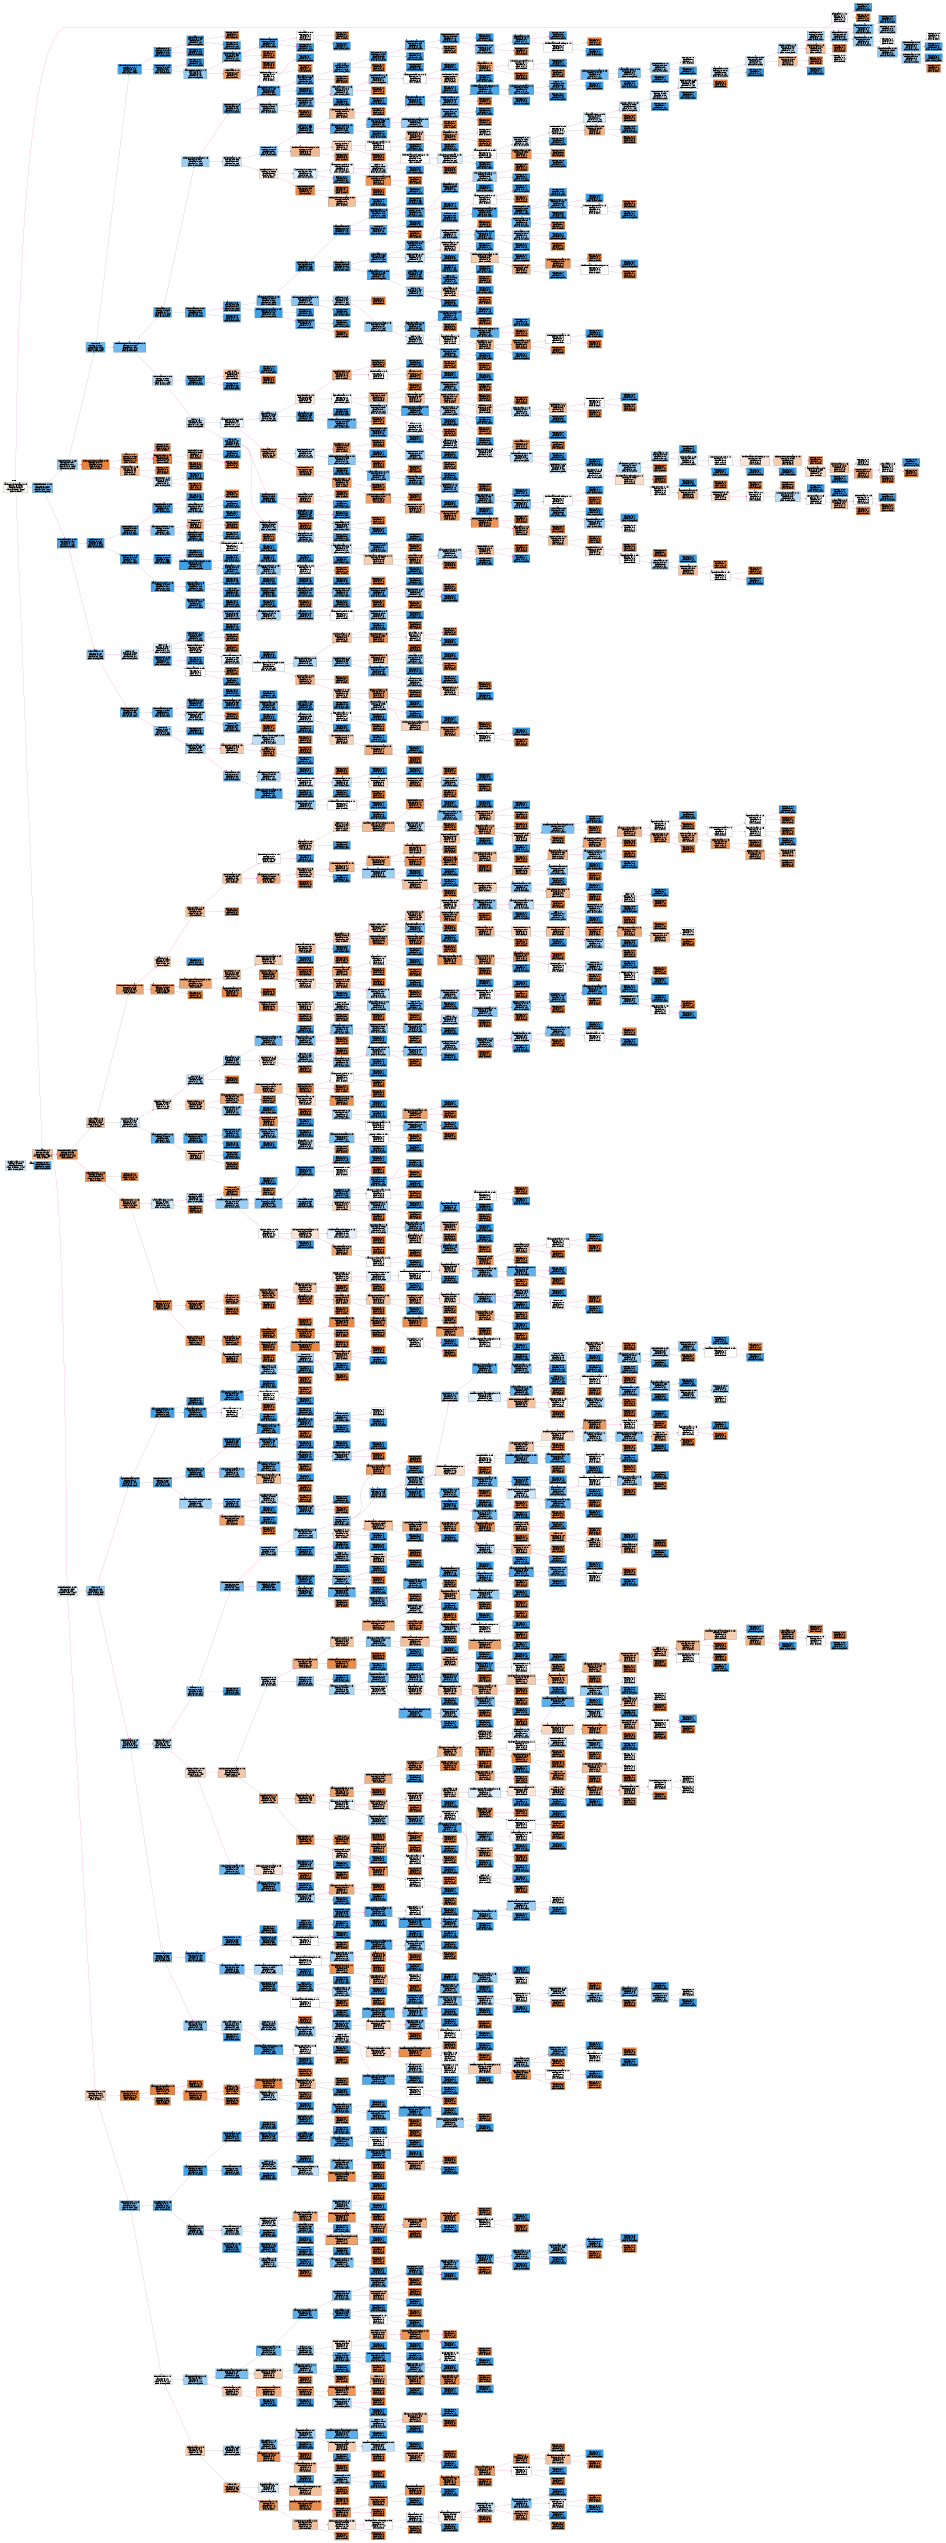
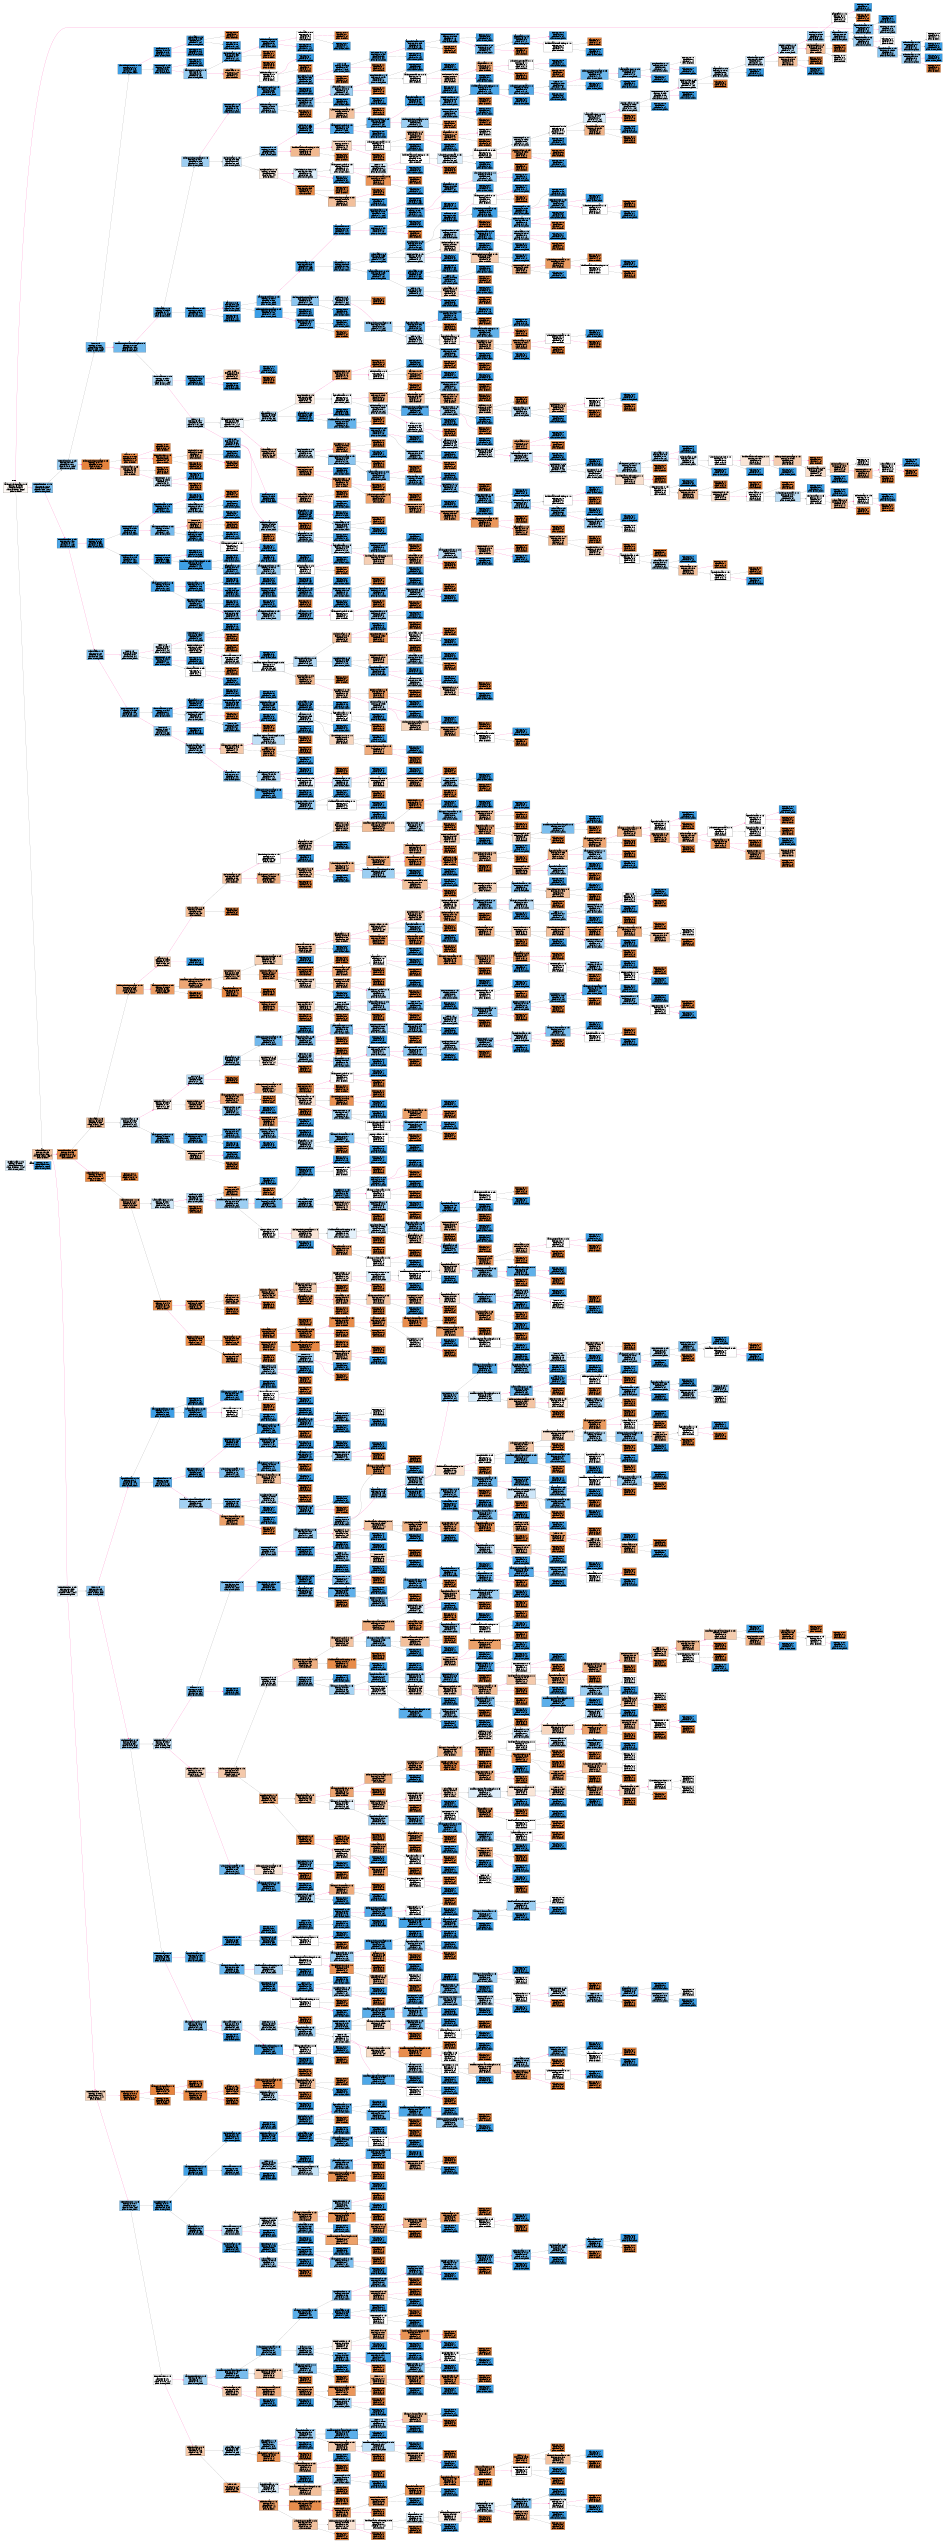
node "Prefix_Suffix ≤ 0.5": text "class = Not phish" -> "slash = Not phish"
